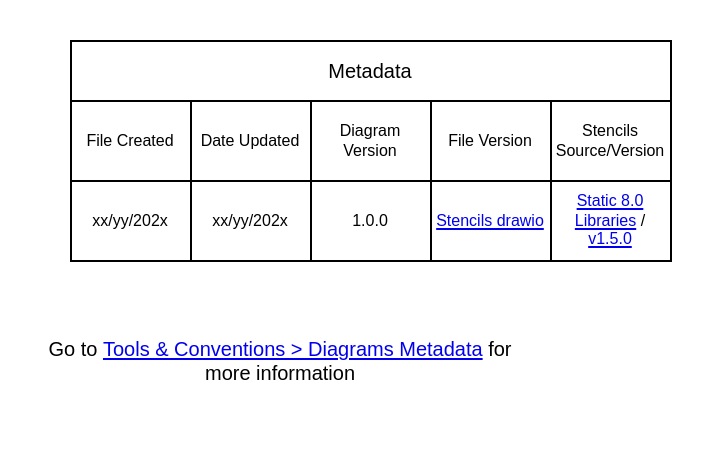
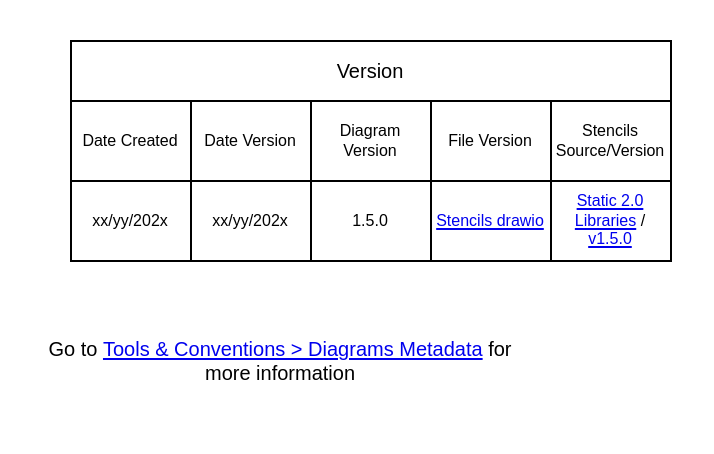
node "Metadata": label "Metadata" -> "Version"
node "File Created": label "File Created" -> "Date Created"
node "Date Updated": label "Date Updated" -> "Date Version"
node "1.0.0": label "1.0.0" -> "1.5.0"
node "Static 8.0 Libraries / v1.5.0": label "Static 8.0 Libraries / v1.5.0" -> "Static 2.0 Libraries / v1.5.0"
